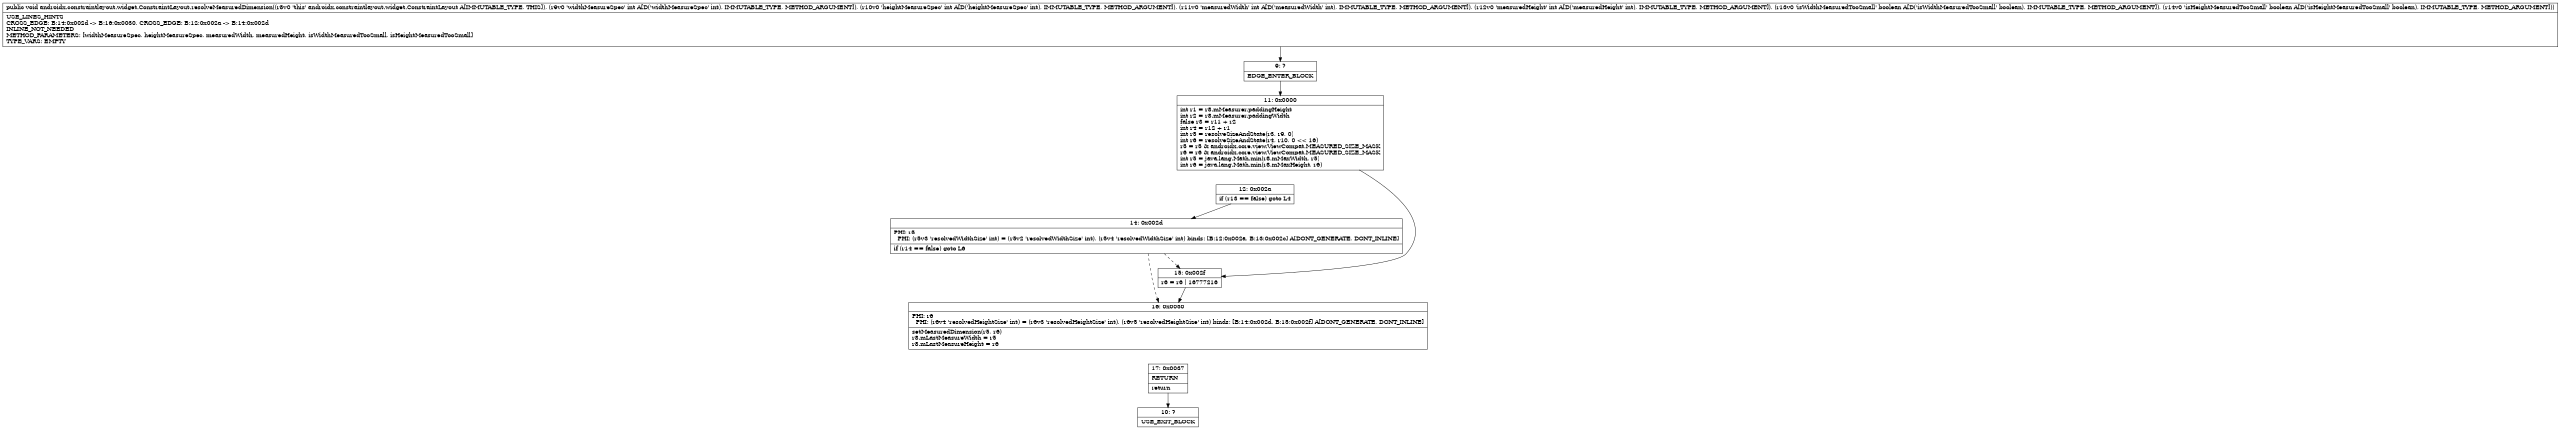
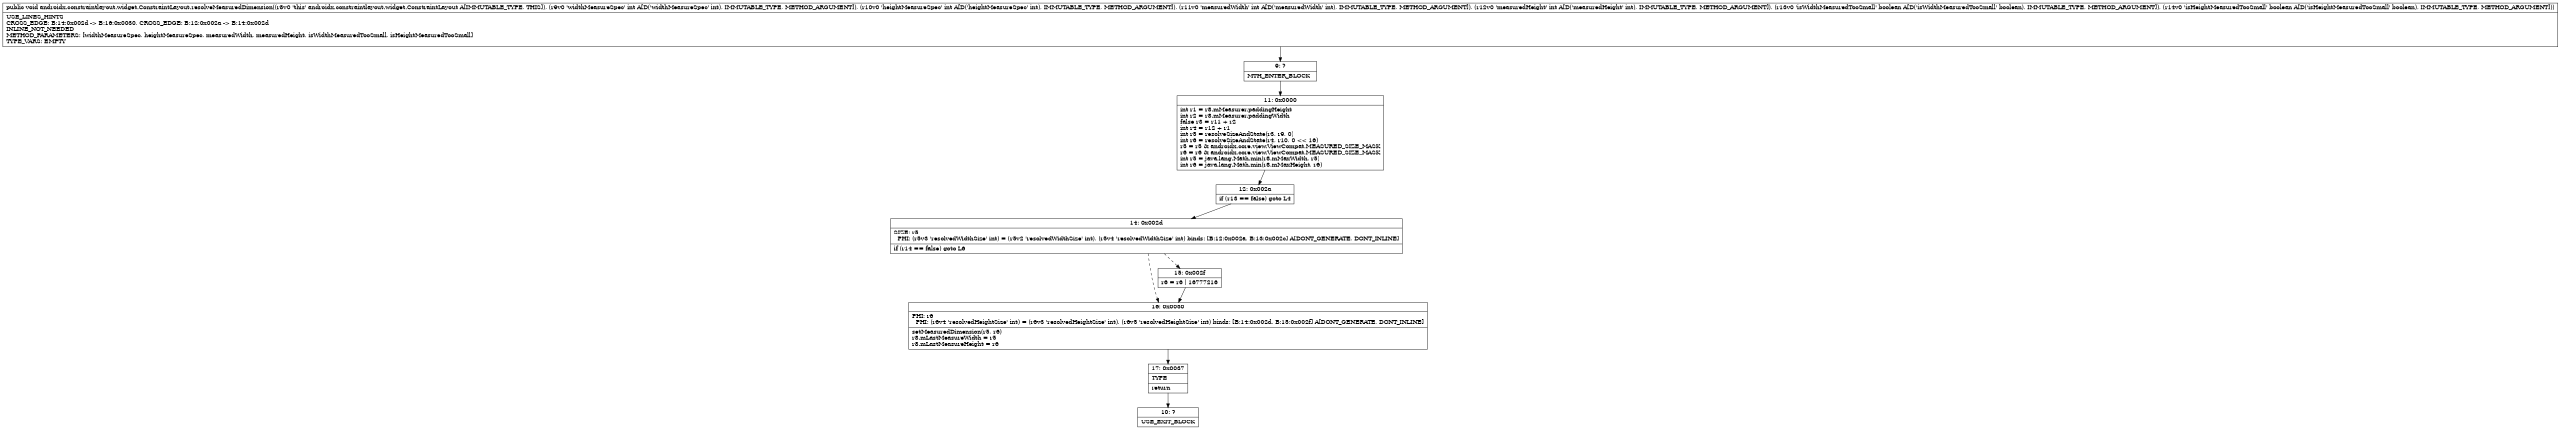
node "9: ?": text "EDGE_ENTER_BLOCK" -> "MTH_ENTER_BLOCK"
node "14: 0x002d": text "PHI: r5" -> "SIZE: r5"
edge "11: 0x0000" -> "15: 0x002f": now "11: 0x0000" -> "12: 0x002a"
edge "16: 0x0030" -> "17: 0x0037": added
node "17: 0x0037": text "RETURN" -> "TYPE"
